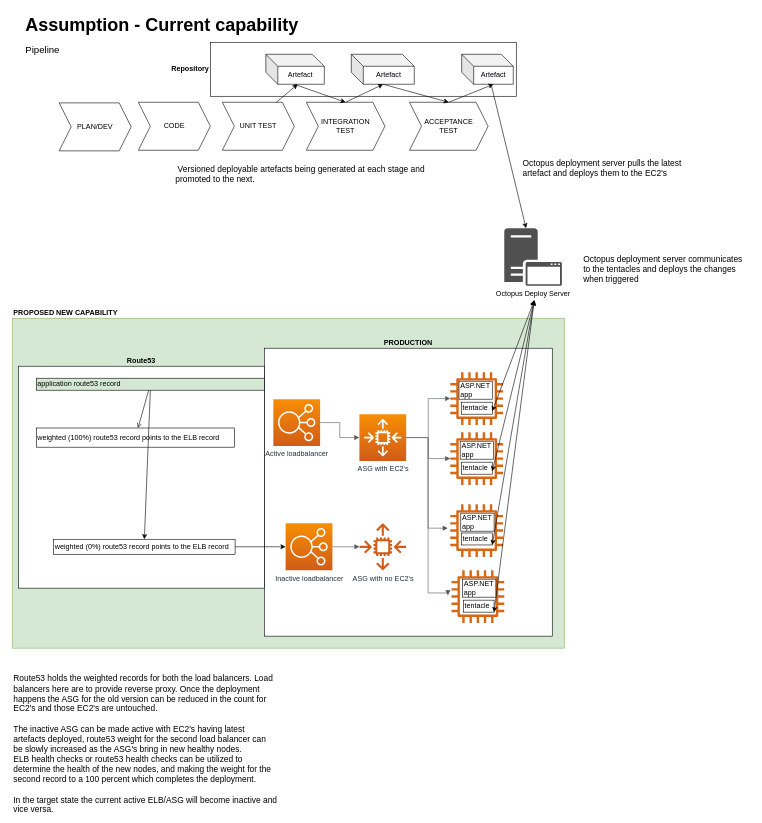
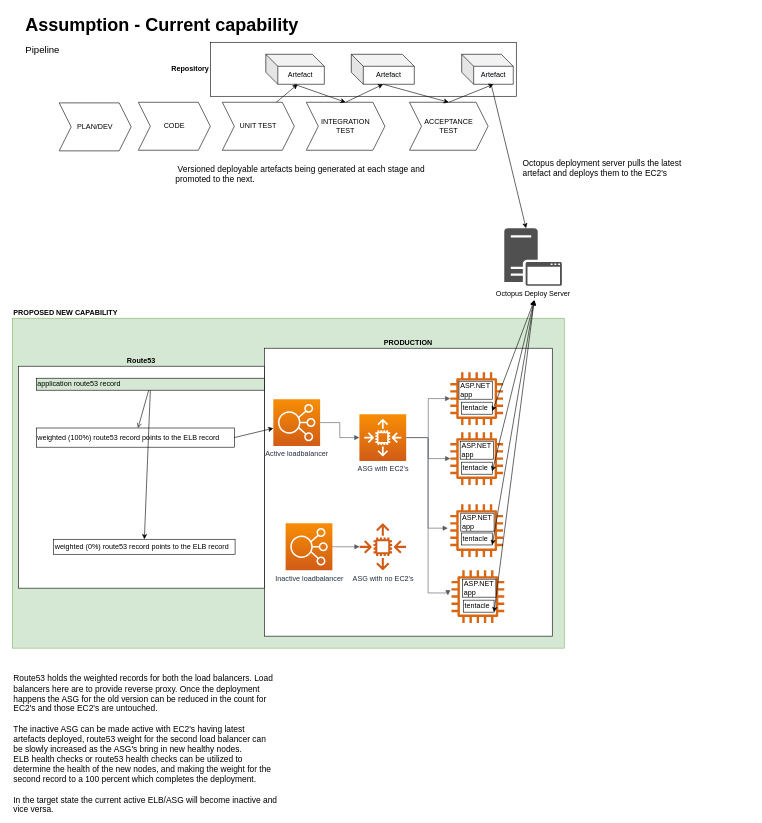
node "Octopus deployment server communicates to the tentacles and deploys the changes when triggered": removed
edge "weighted (100%) route53 record points to the ELB record" -> "Active loadbalancer": added
edge "weighted (0%) route53 record points to the ELB record" -> "Inactive loadbalancer": removed
